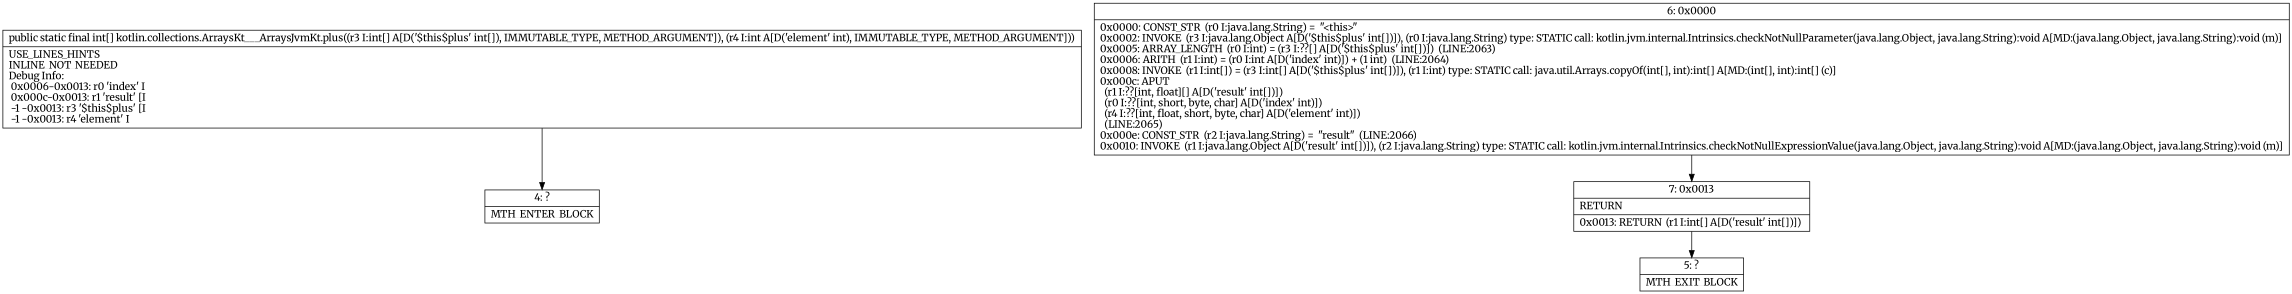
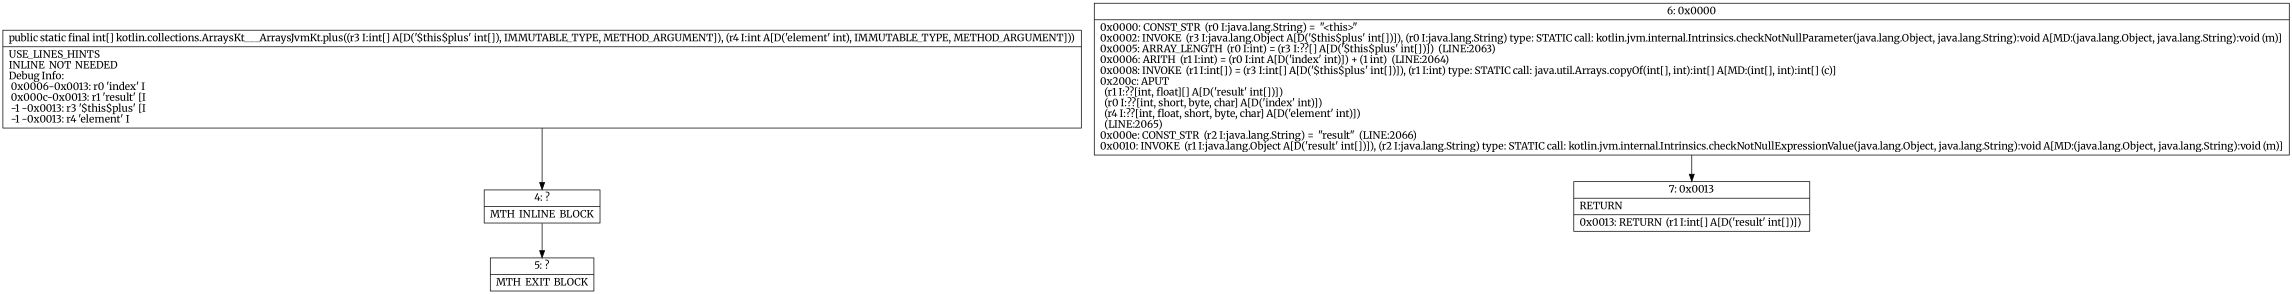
node "6: 0x0000": text "0x000c: APUT" -> "0x200c: APUT"
node "4: ?": text "MTH_ENTER_BLOCK" -> "MTH_INLINE_BLOCK"
edge "7: 0x0013" -> "5: ?": now "4: ?" -> "5: ?"
